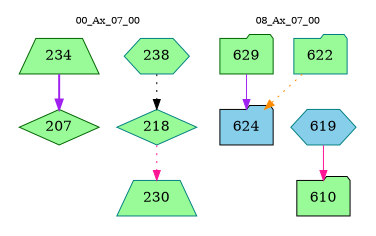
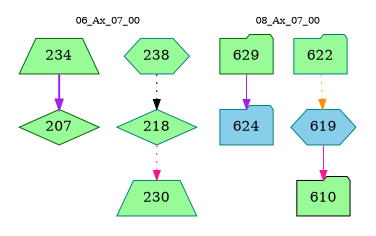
cluster "00_Ax_07_00": label "00_Ax_07_00" -> "06_Ax_07_00"
edge "622" -> "624": now "622" -> "619"
node "624": color black -> teal
